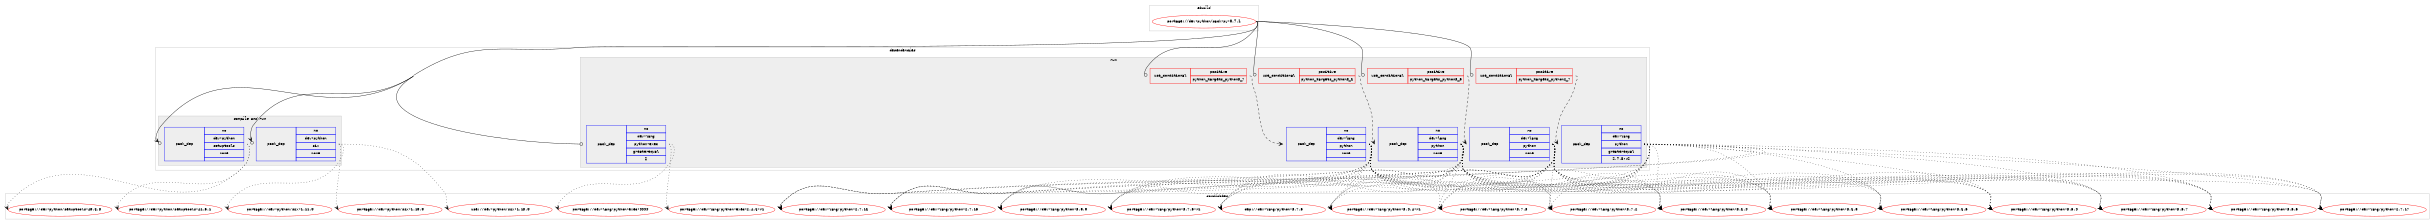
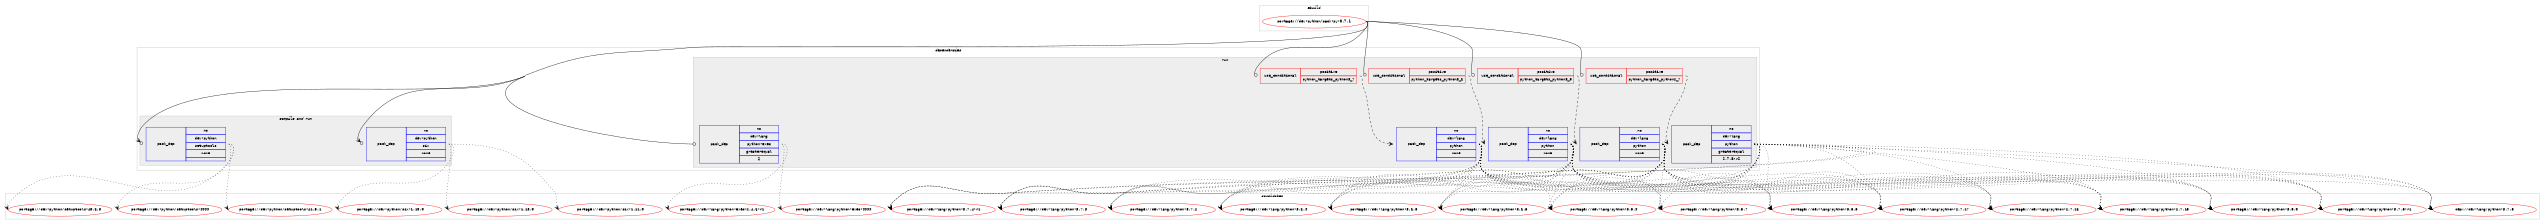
node "portage://dev-python/setuptools-9999": added
node "use://dev-python/six-1.13.0": label "use://dev-python/six-1.13.0" -> "portage://dev-python/six-1.13.0"
node "portage://dev-lang/python-3.9.4-r1": label "portage://dev-lang/python-3.9.4-r1" -> "portage://dev-lang/python-3.7.4-r1"
